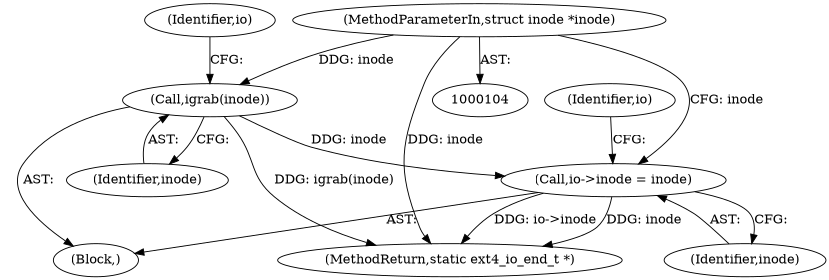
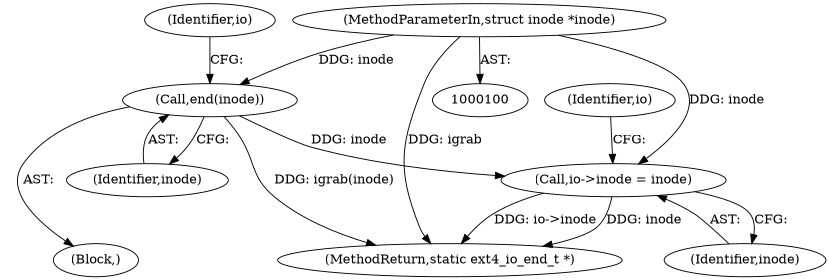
node "(Call,igrab(inode))": label "(Call,igrab(inode))" -> "(Call,end(inode))"
node "1000104": label "1000104" -> "1000100"
edge "(MethodParameterIn,struct inode *inode)" -> "(Call,io->inode = inode)": label "CFG: inode" -> "DDG: inode"
edge "(MethodParameterIn,struct inode *inode)" -> "(MethodReturn,static ext4_io_end_t *)": label "DDG: inode" -> "DDG: igrab"
edge "(Call,io->inode = inode)" -> "(Block,)": removed, label "AST:"
